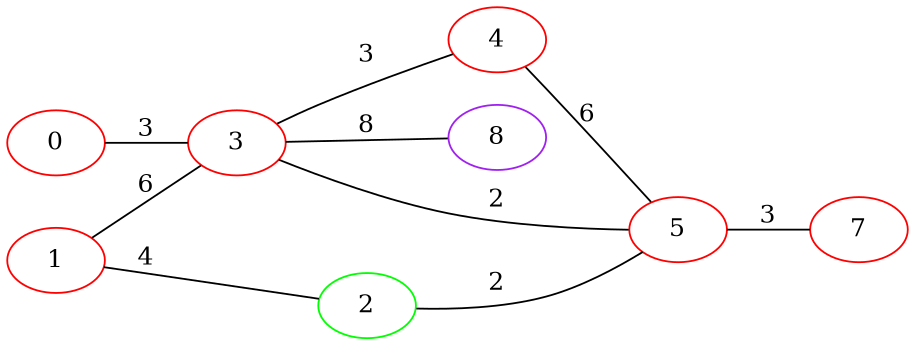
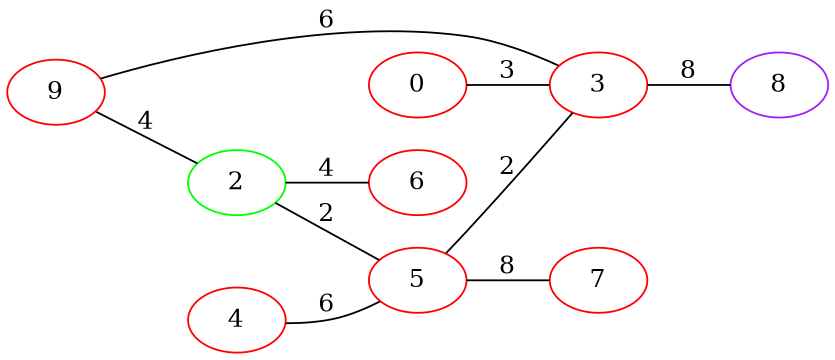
edge "4" -- "3": removed, label "3"
node "6": added
edge "5" -- "7": label "3" -> "8"
node "1": label "1" -> "9"
